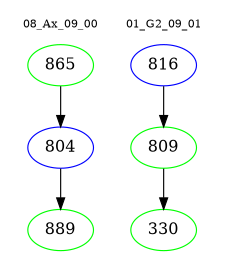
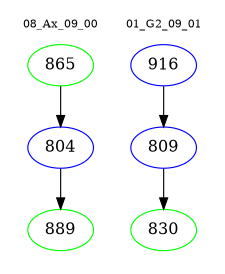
node "816": label "816" -> "916"
node "809": color green -> blue
node "330": label "330" -> "830"
